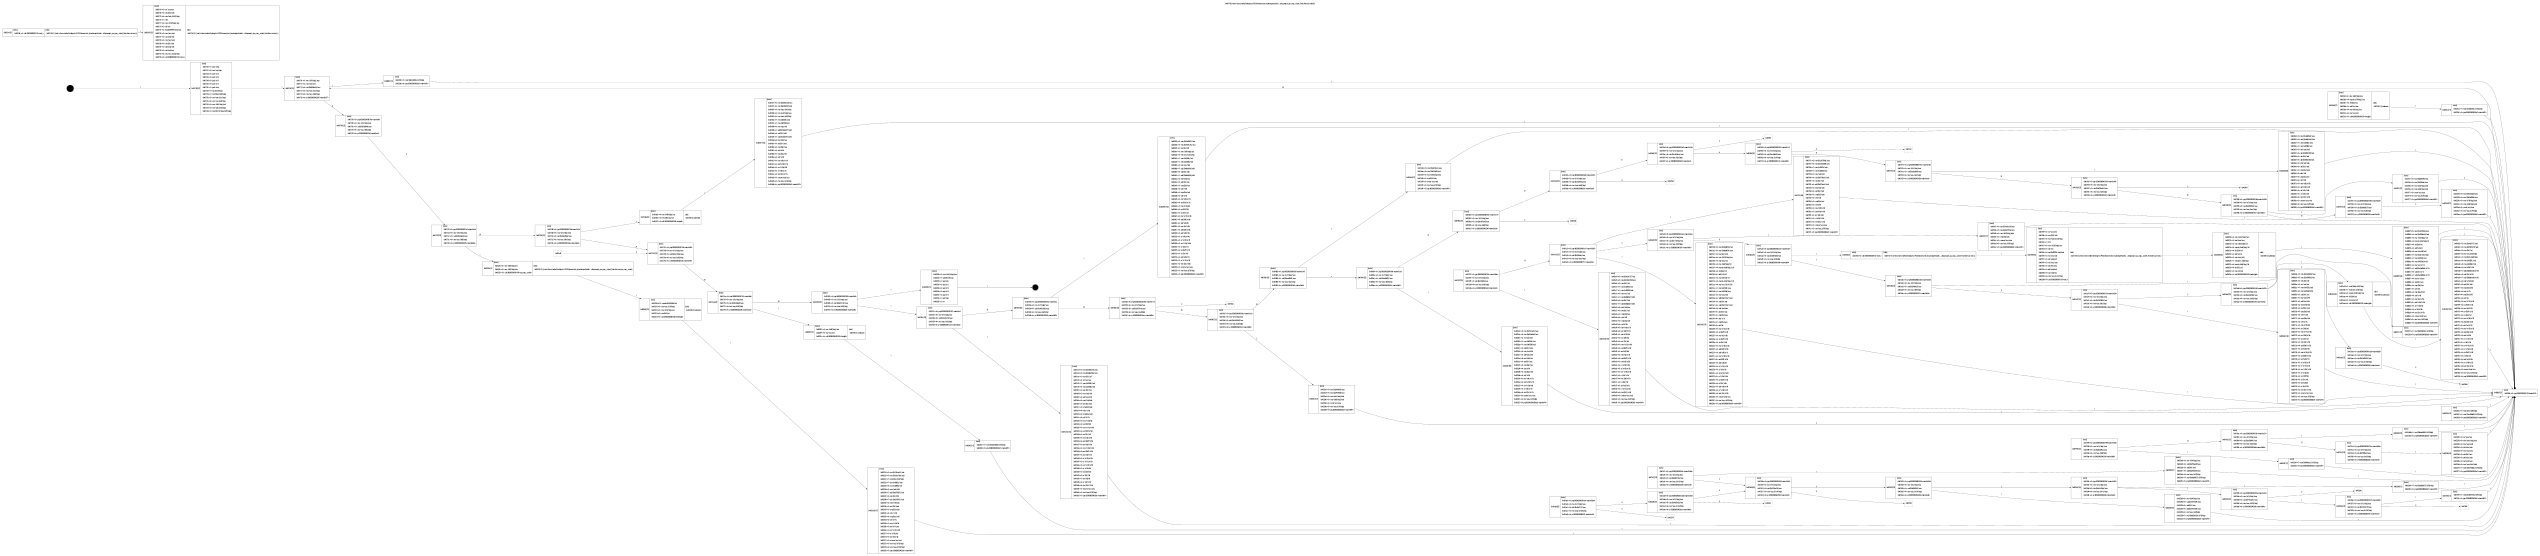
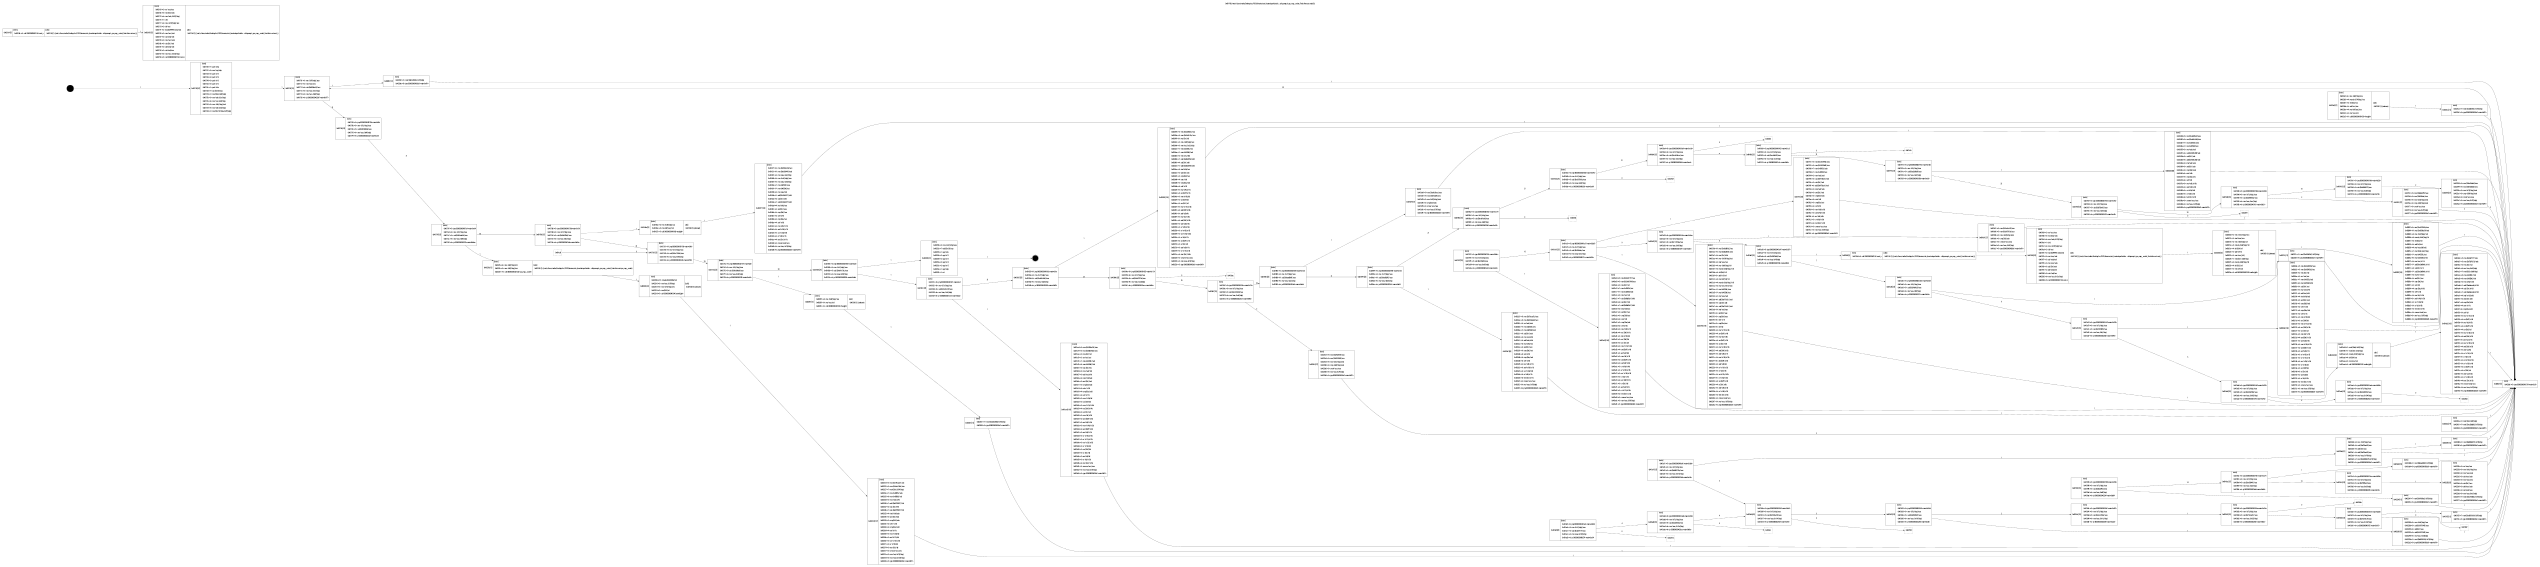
edge "0x401b3c [25]" -> "0x402388 [12]": now "0x4023d6 [31]" -> "0x402388 [12]"
